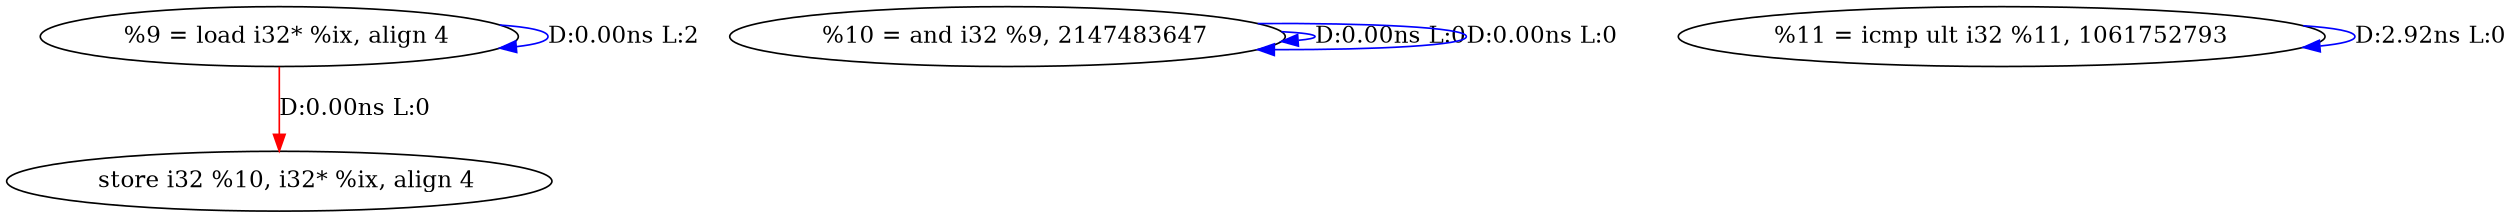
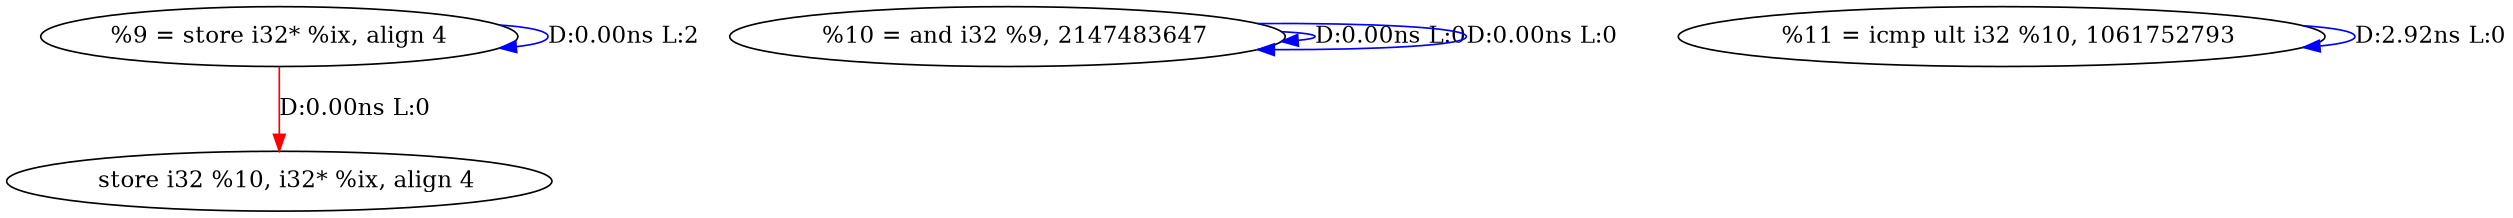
node "%9 = load i32* %ix, align 4": label "%9 = load i32* %ix, align 4" -> "%9 = store i32* %ix, align 4"
node "%11 = icmp ult i32 %11, 1061752793": label "%11 = icmp ult i32 %11, 1061752793" -> "%11 = icmp ult i32 %10, 1061752793"
